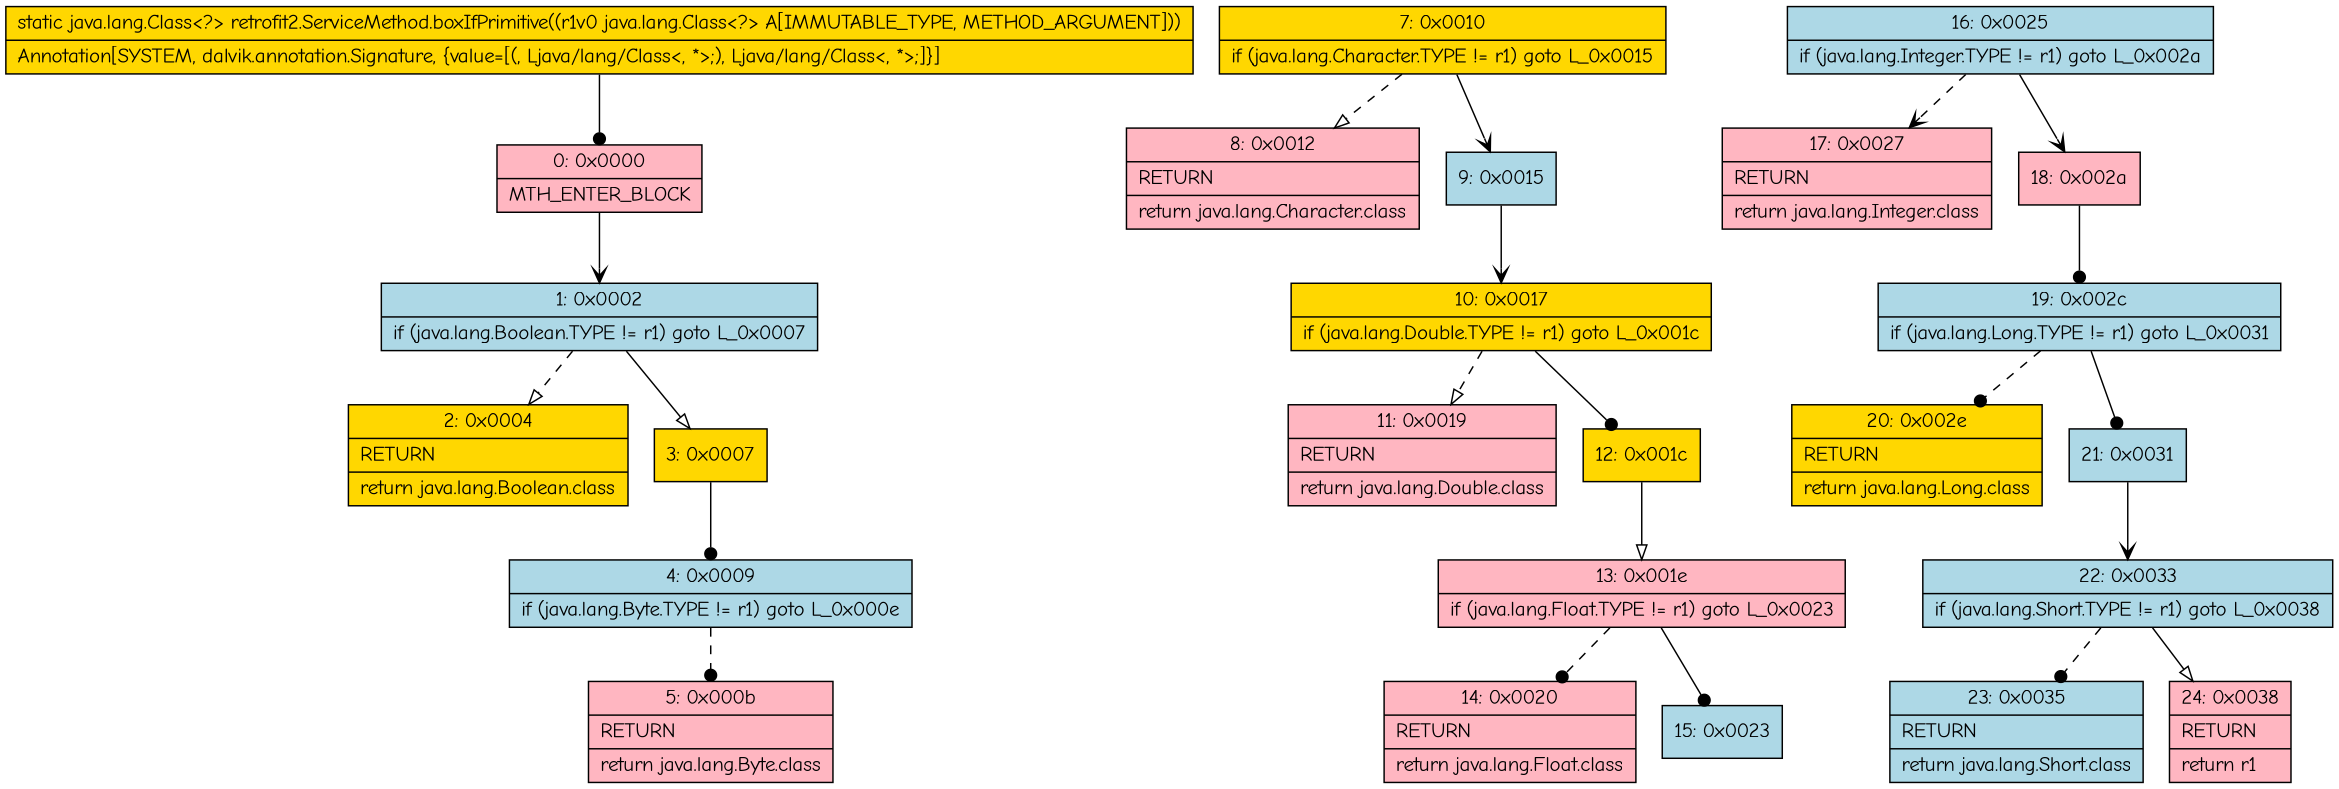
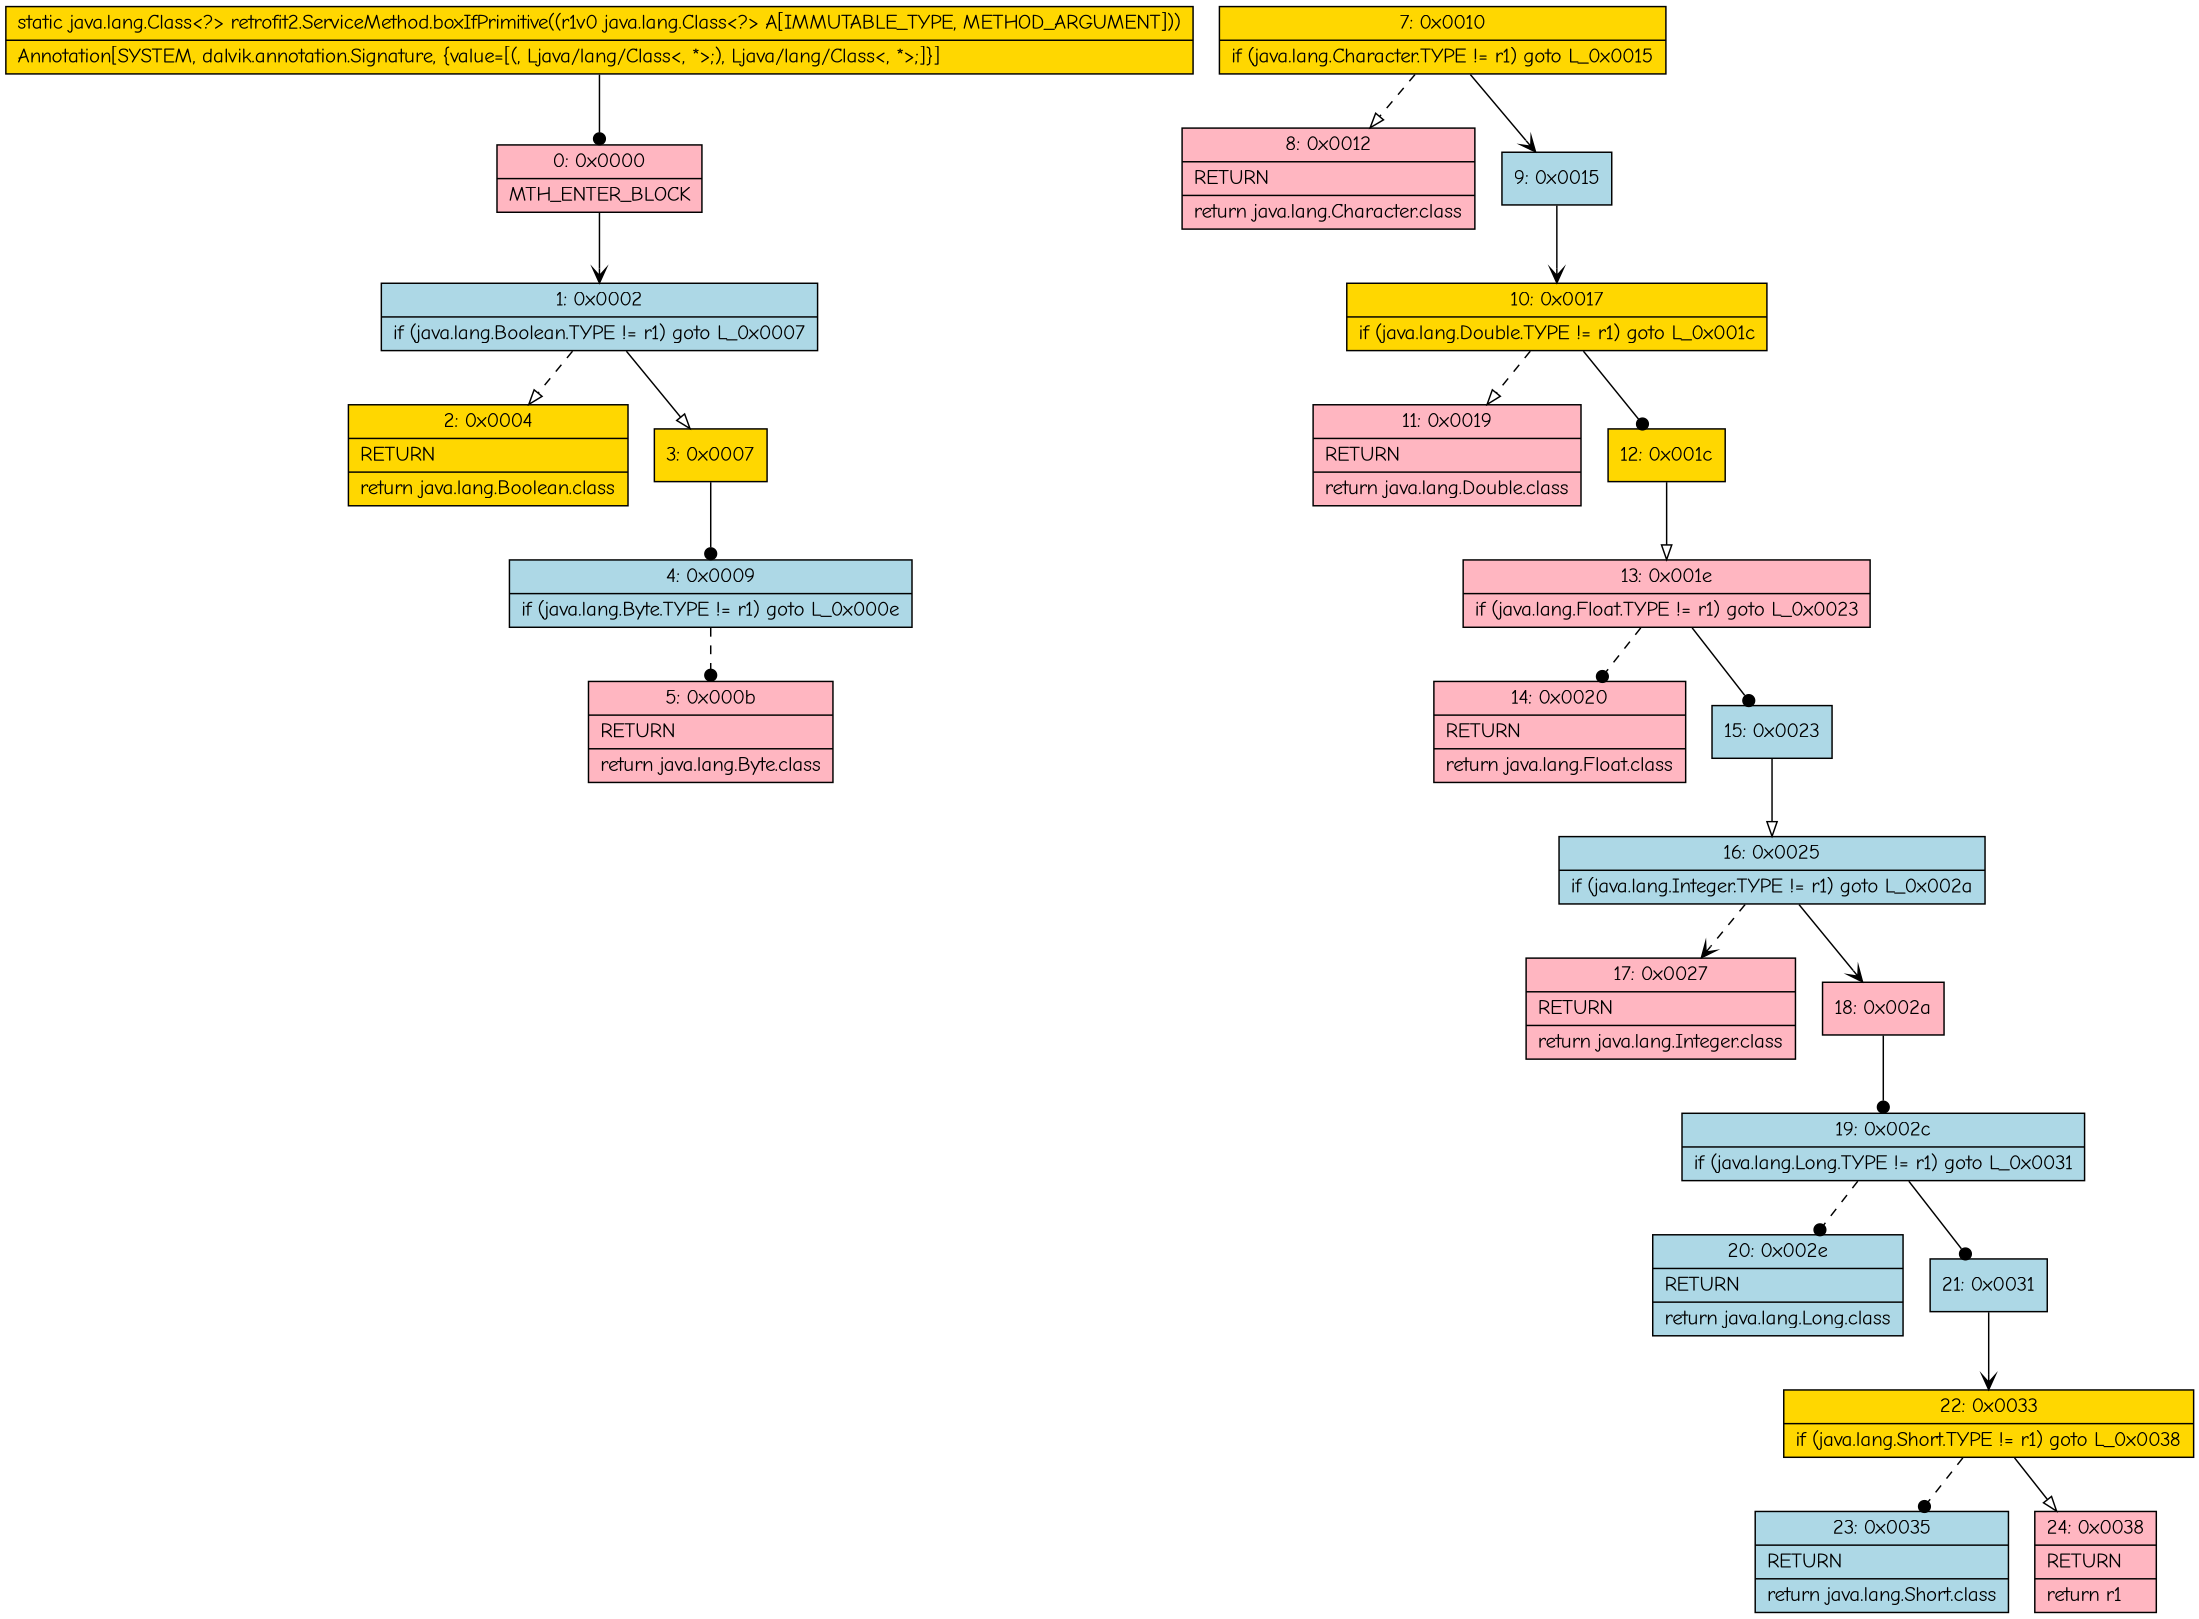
node "20: 0x002e": fillcolor gold -> lightblue
node "22: 0x0033": fillcolor lightblue -> gold
edge "15: 0x0023" -> "16: 0x0025": added
